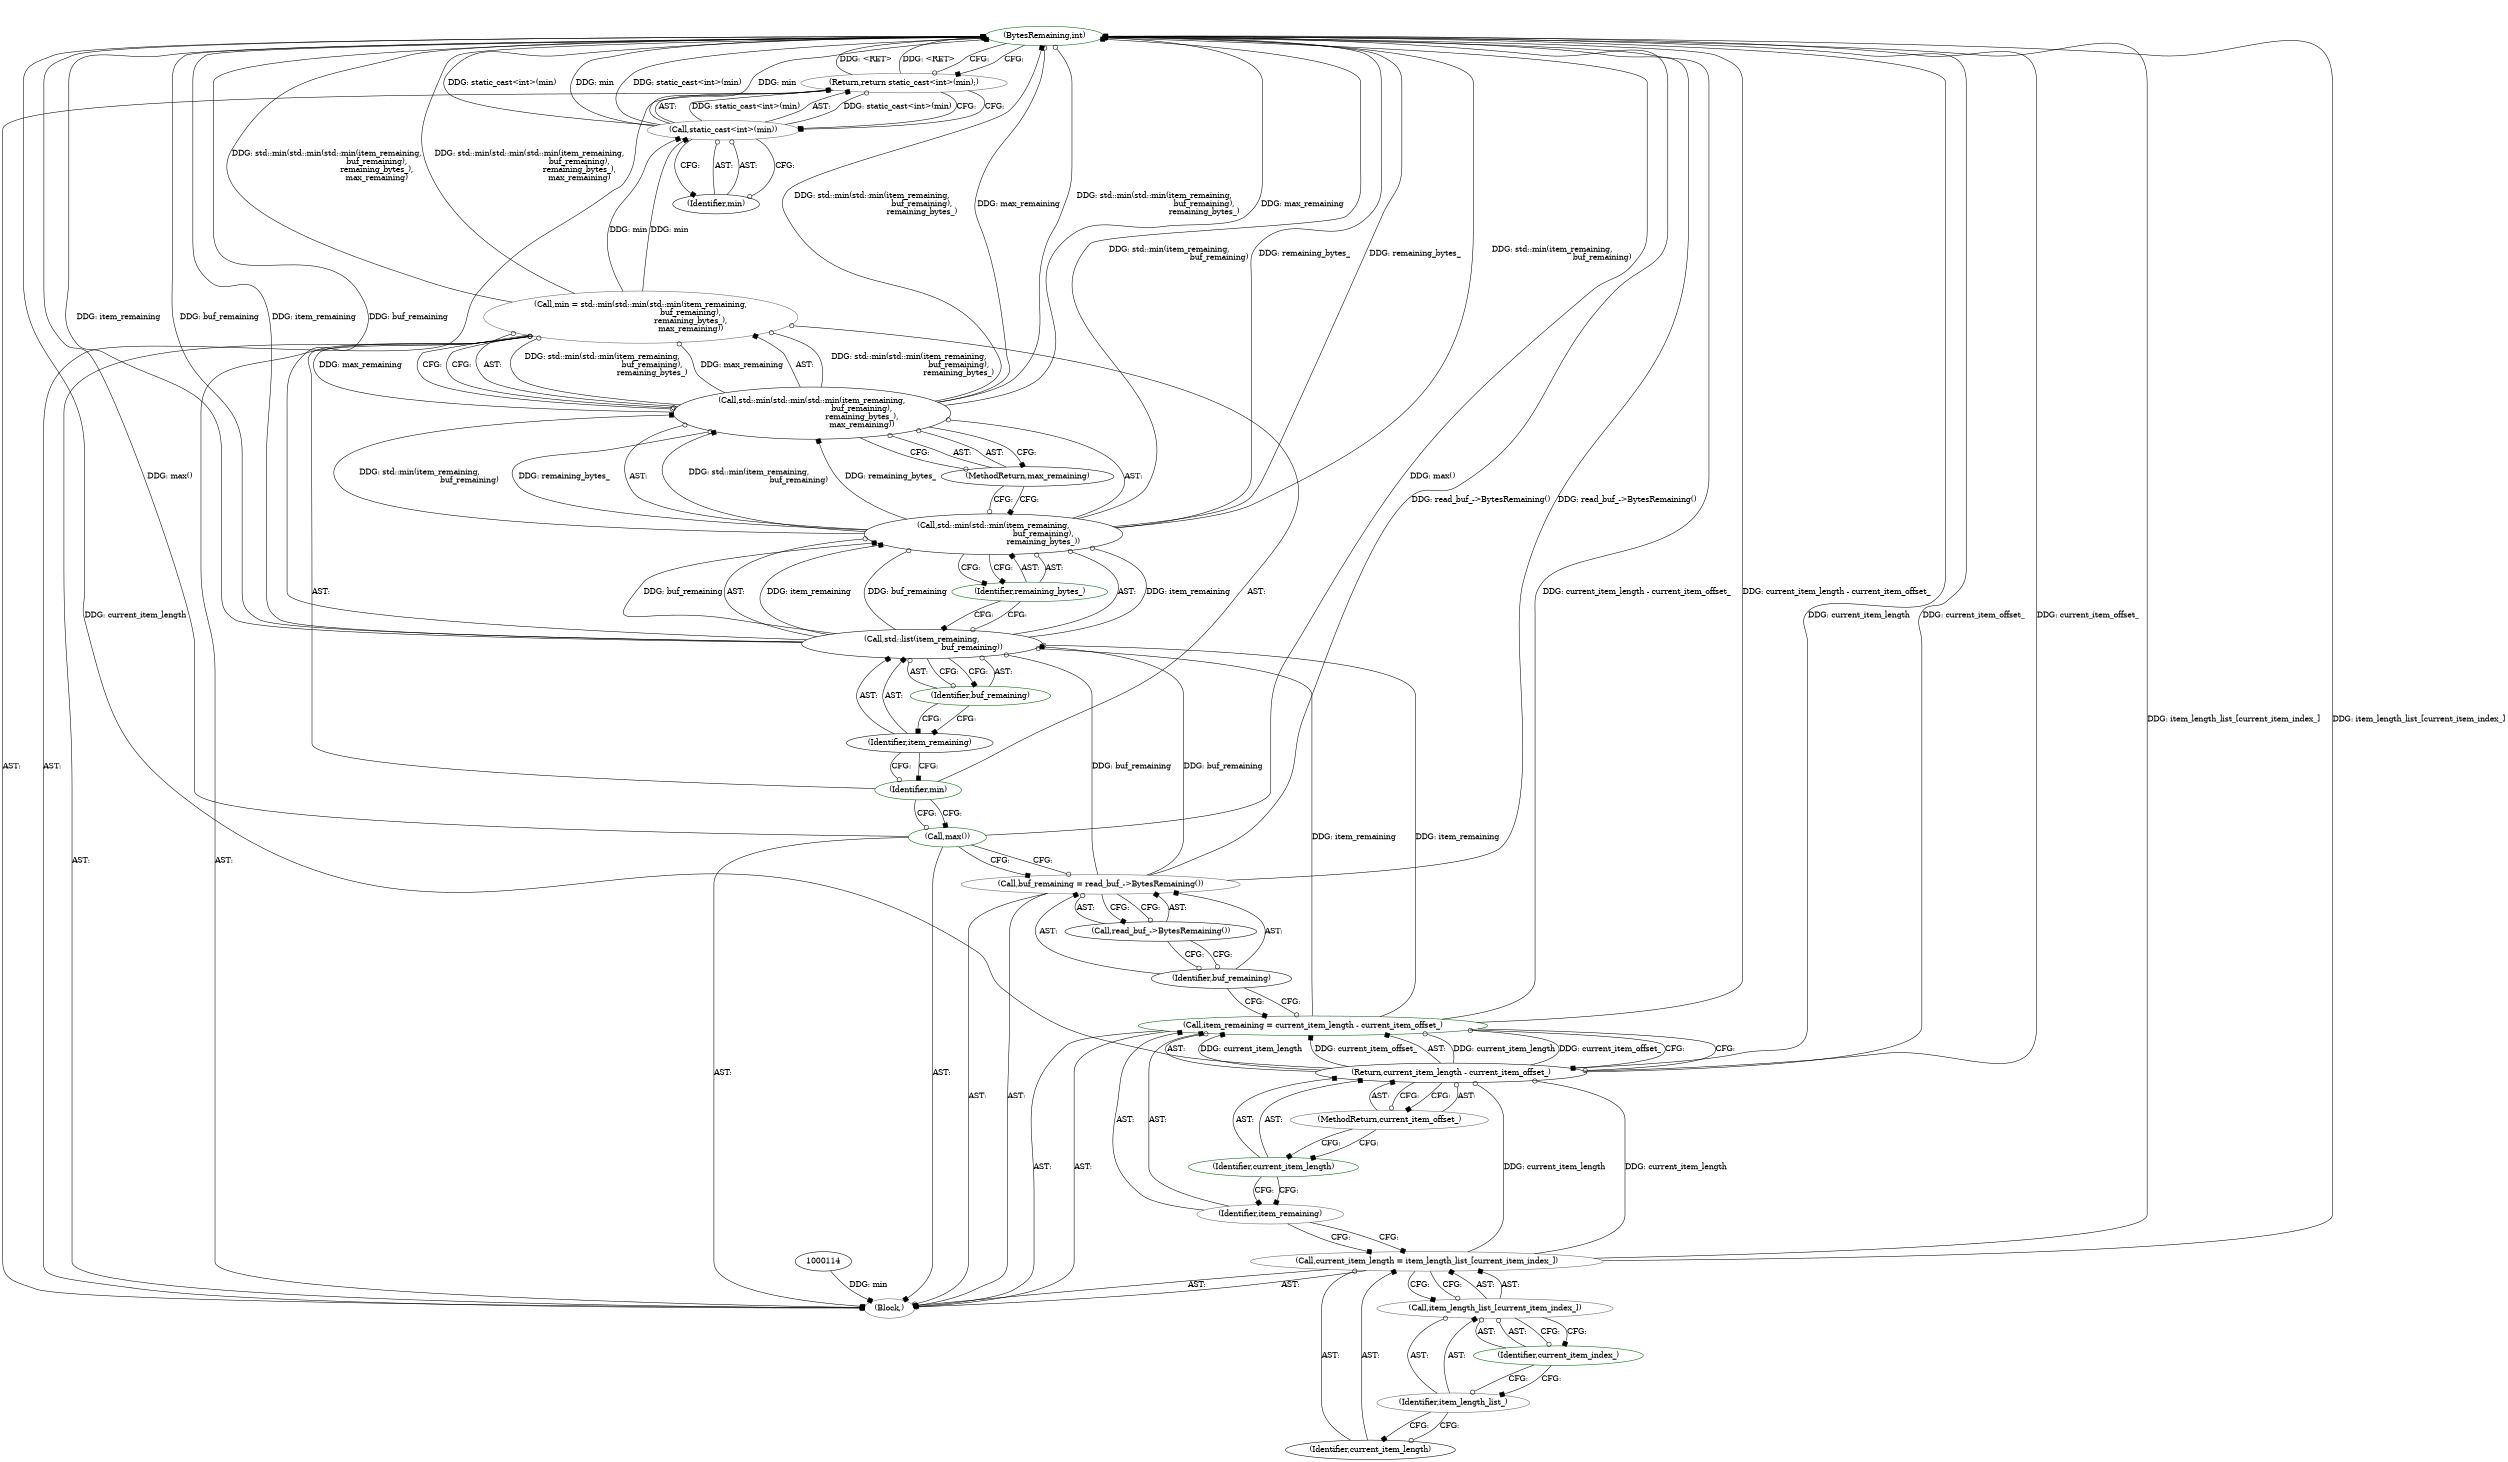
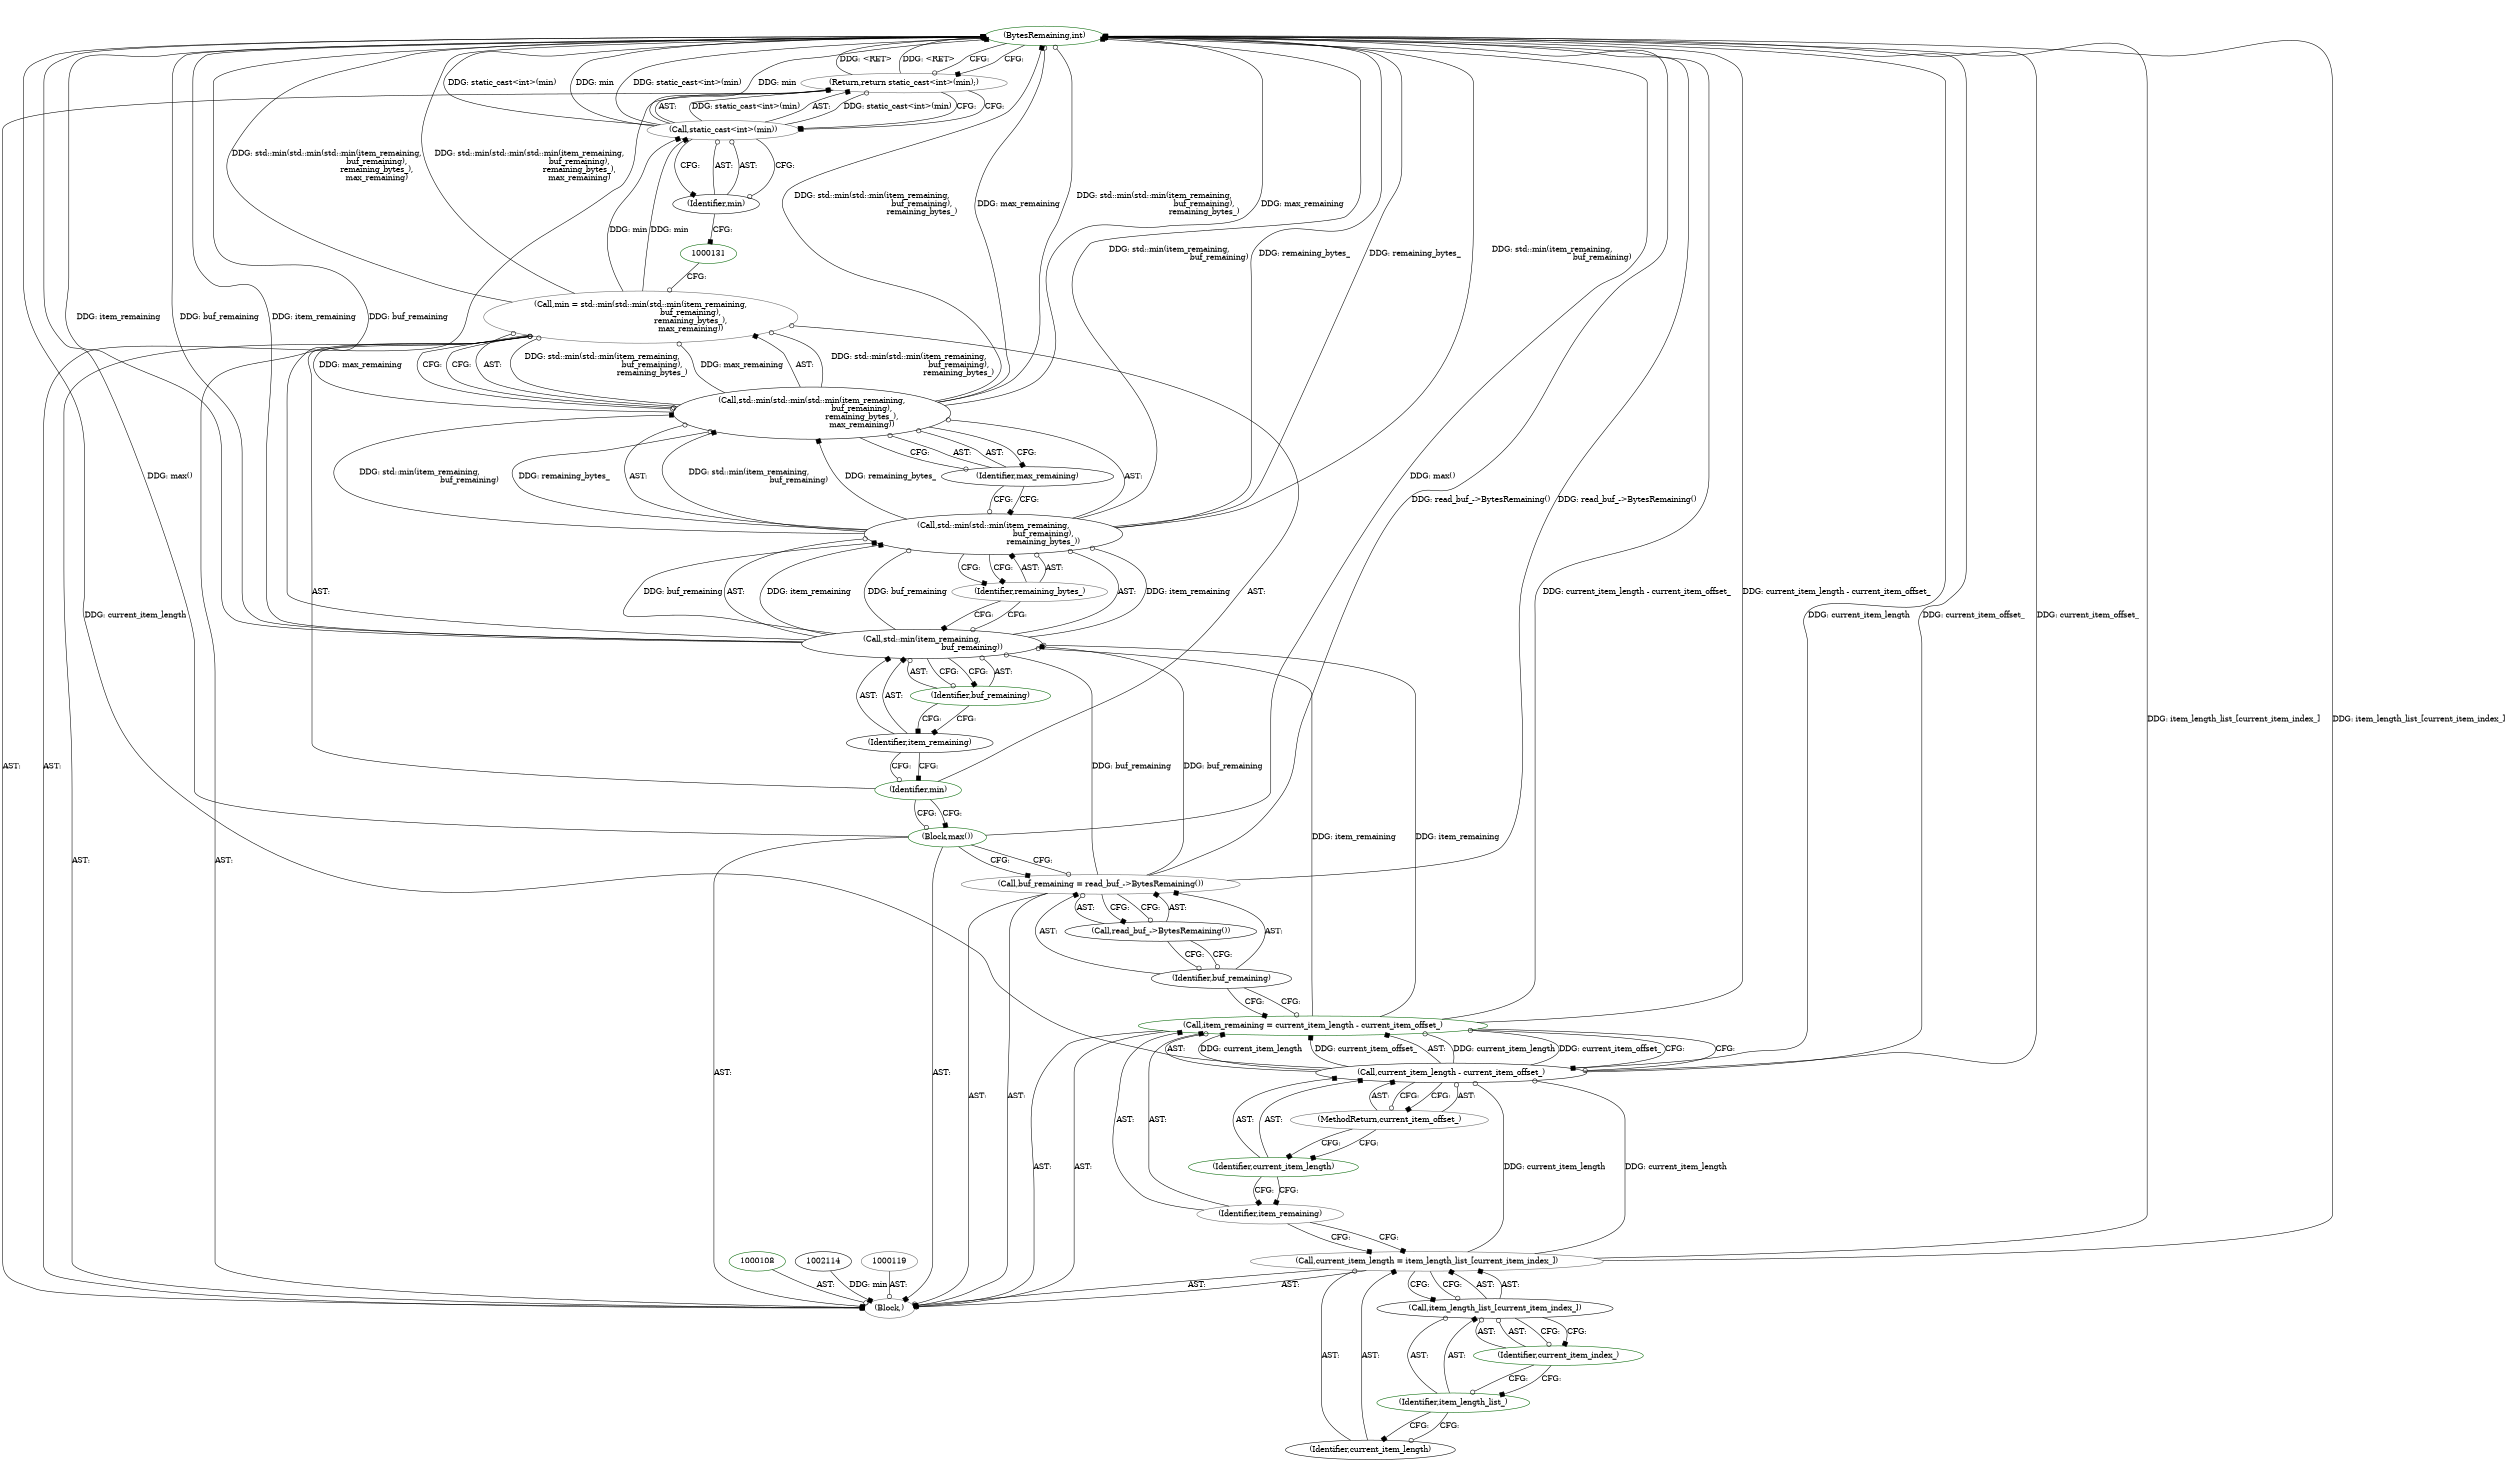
node "1000131": added
node "(MethodReturn,max_remaining)": label "(MethodReturn,max_remaining)" -> "(Identifier,max_remaining)"
node "(Identifier,remaining_bytes_)": color darkgreen -> gray40
node "(Call,std::list(item_remaining, buf_remaining))": label "(Call,std::list(item_remaining, buf_remaining))" -> "(Call,std::min(item_remaining, buf_remaining))"
node "(Call,max())": label "(Call,max())" -> "(Block,max())"
node "(Return,current_item_length - current_item_offset_)": label "(Return,current_item_length - current_item_offset_)" -> "(Call,current_item_length - current_item_offset_)"
node "1000108": added
node "1000114": label "1000114" -> "1002114"
node "1000119": added
node "(Call,item_length_list_[current_item_index_])": color gray40 -> black
node "(Identifier,item_length_list_)": color gray40 -> darkgreen
